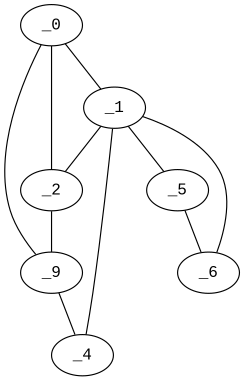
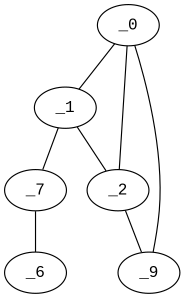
edge "_1" -- "_6": removed
node "_5": label "_5" -> "_7"
node "_4": removed
